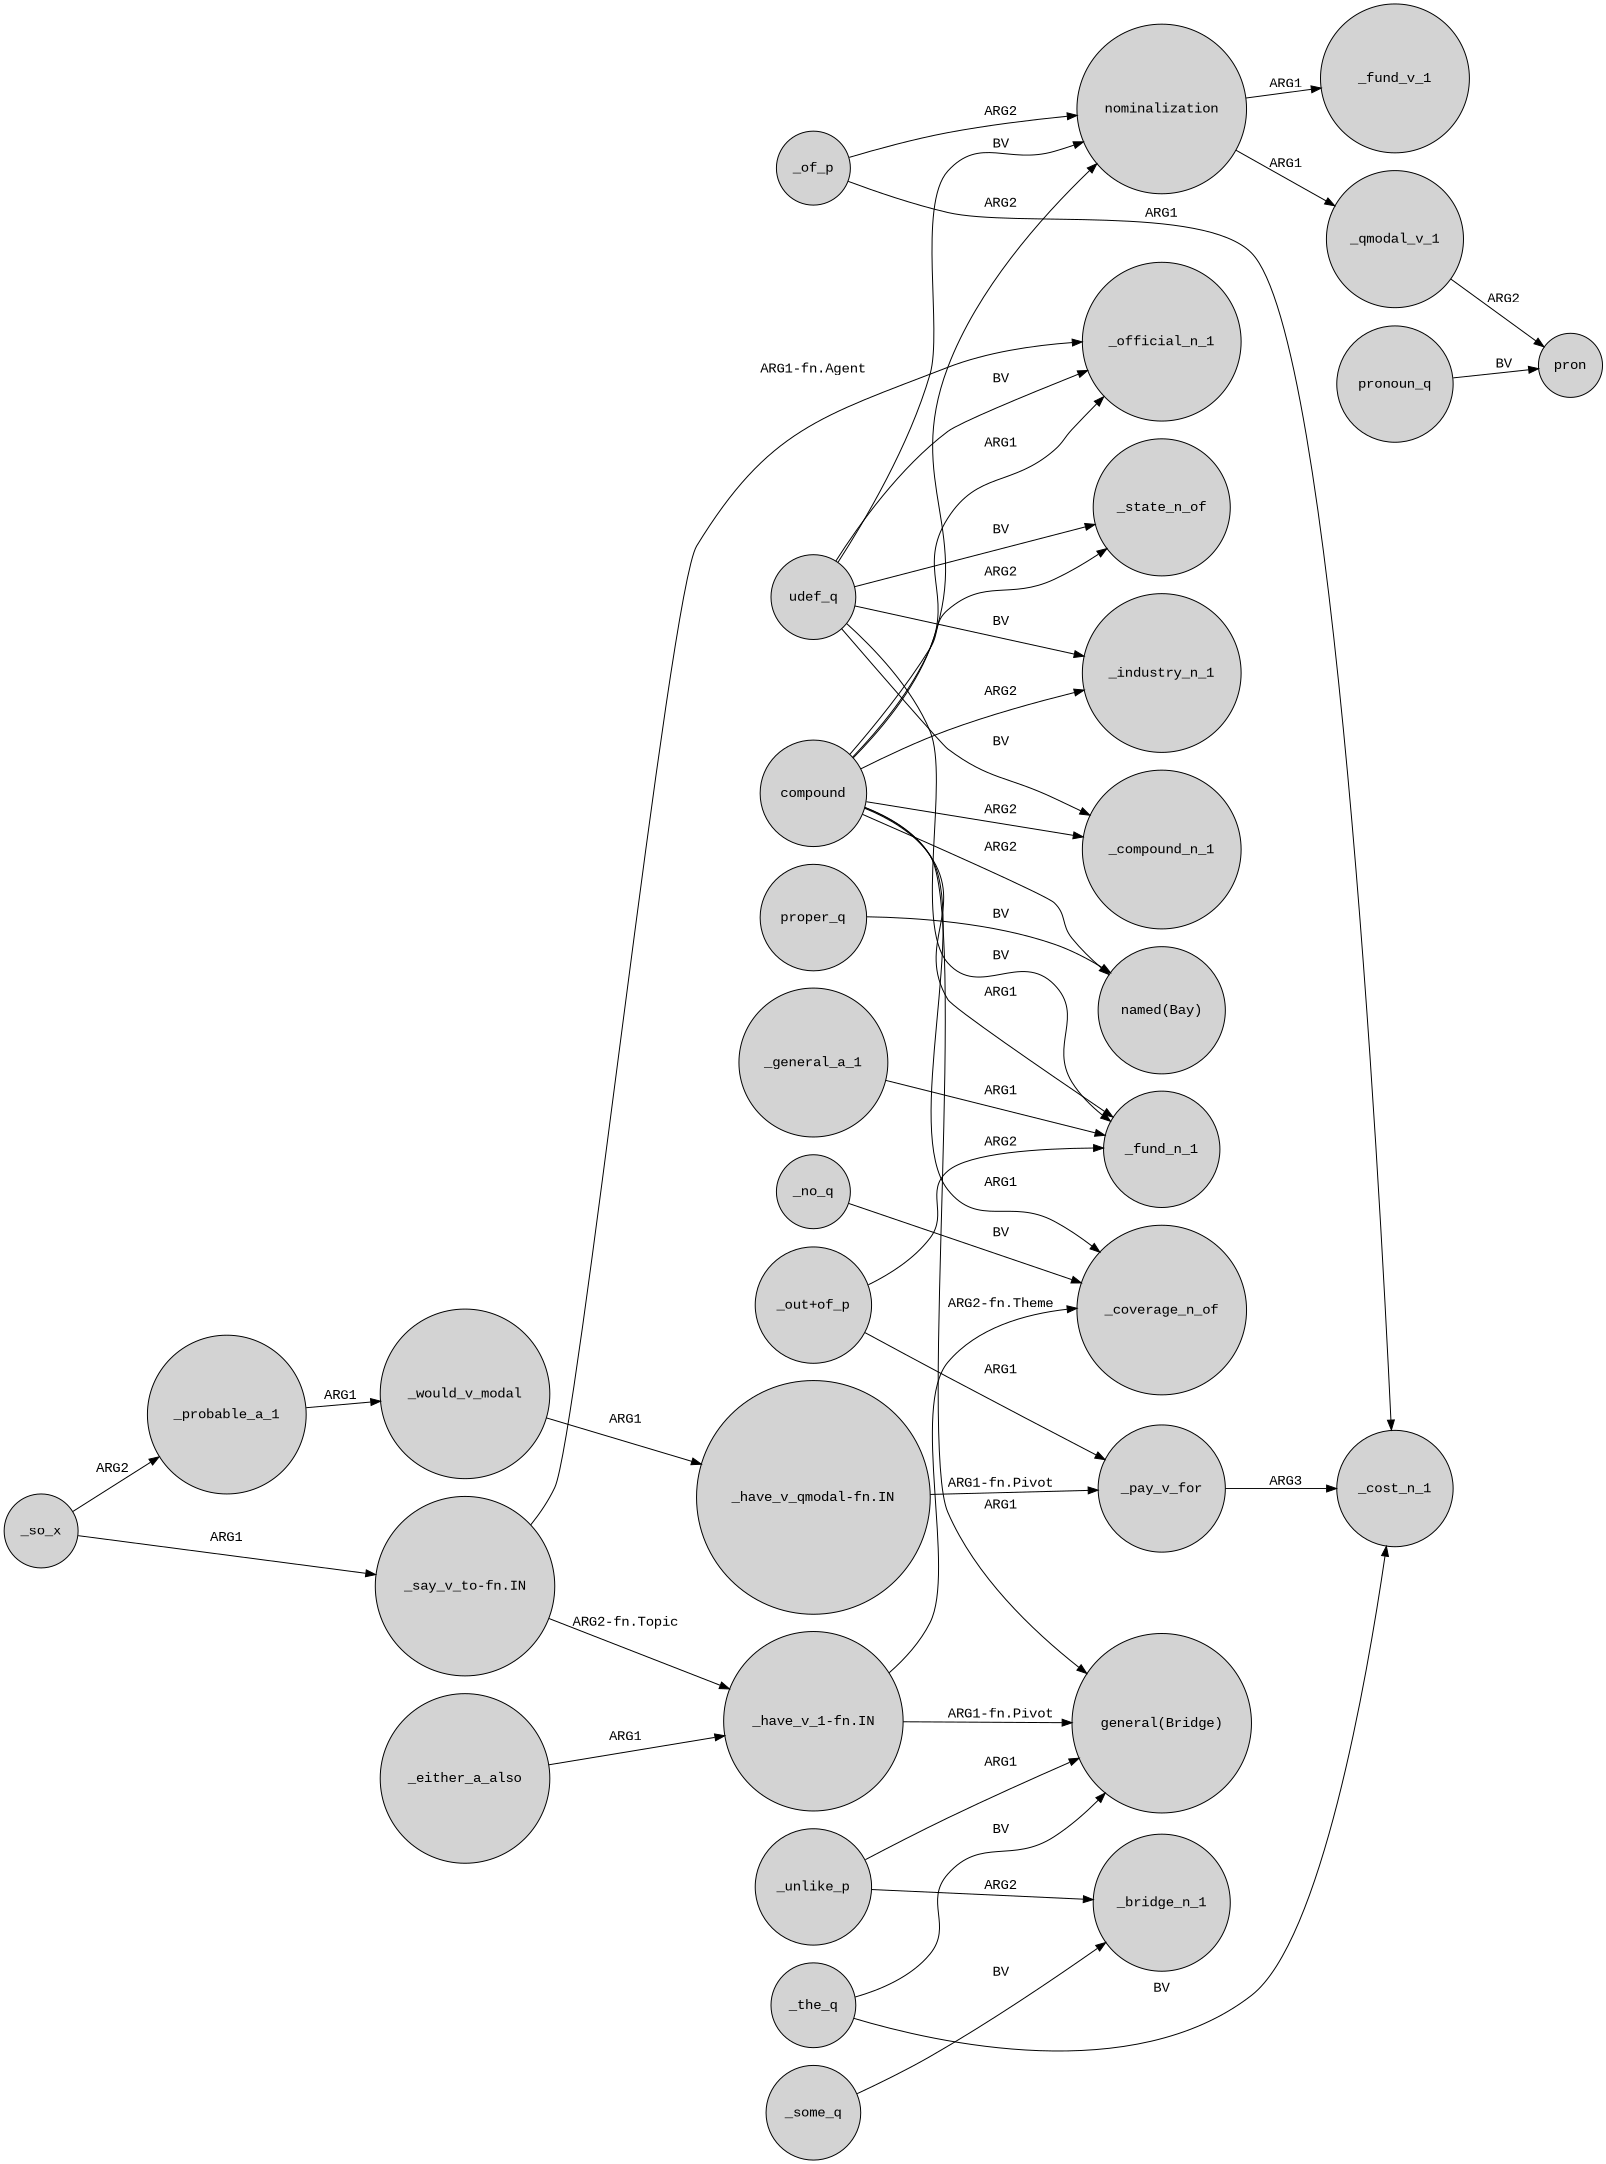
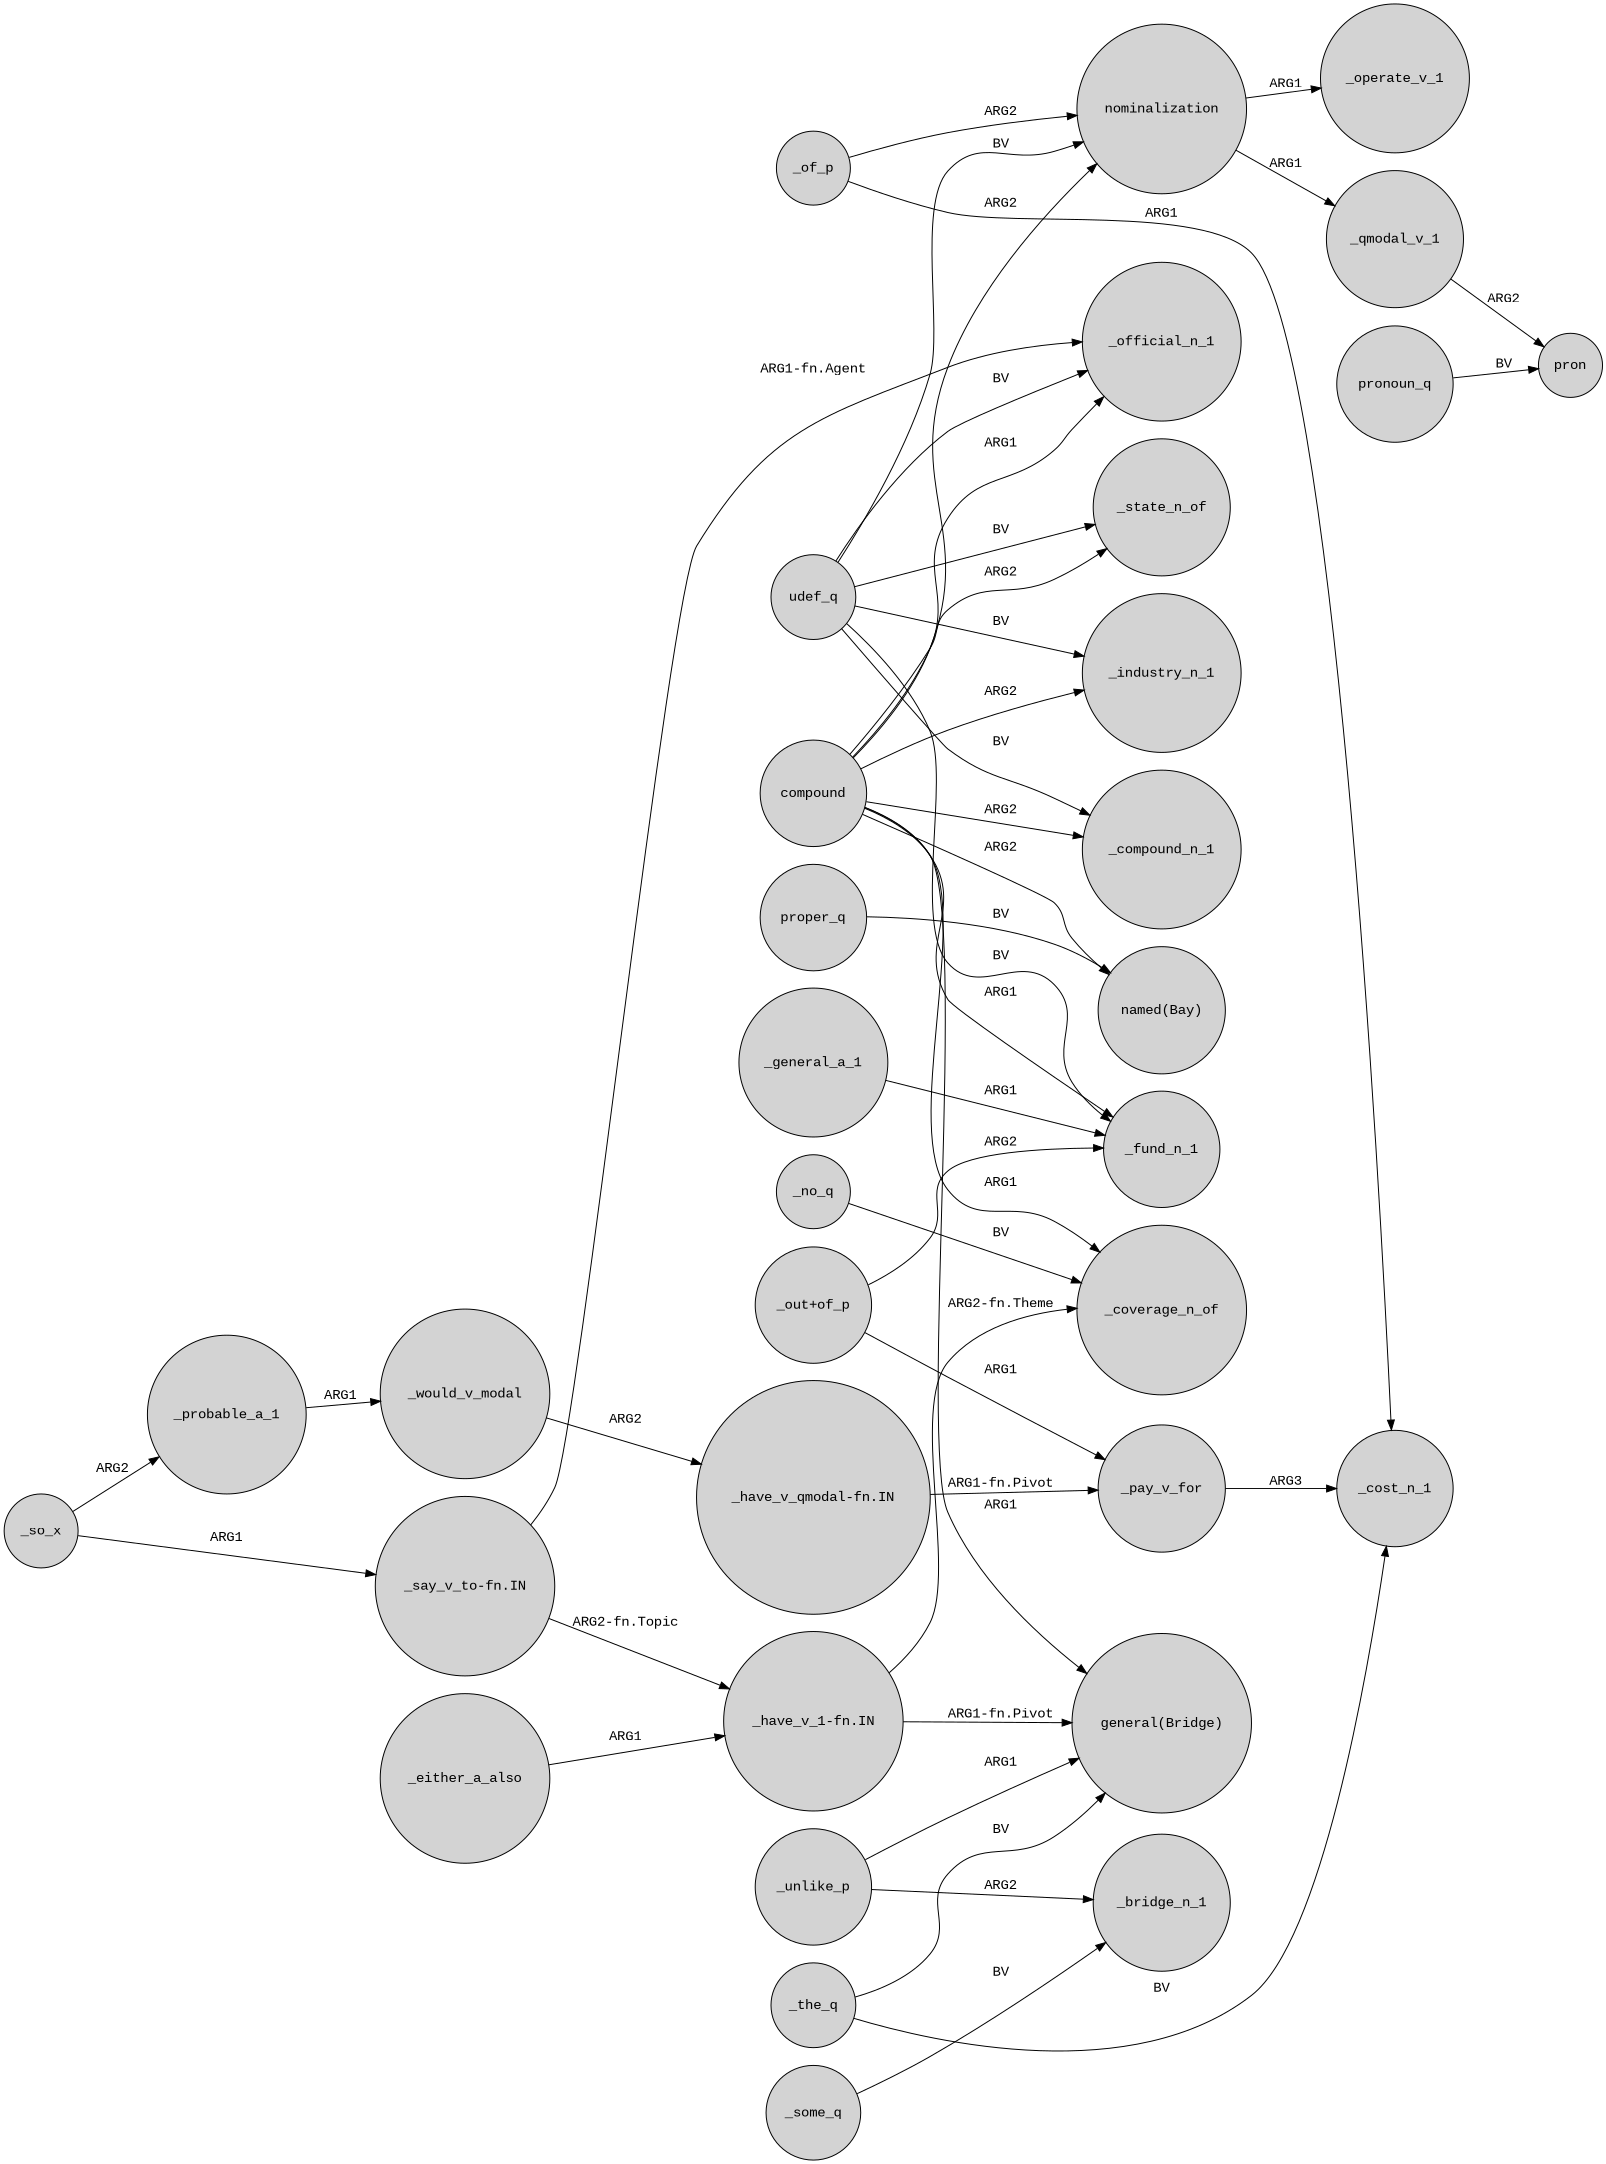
node "_fund_v_1": label "_fund_v_1" -> "_operate_v_1"
edge "_would_v_modal" -> "_have_v_qmodal-fn.IN": label "ARG1" -> "ARG2"
